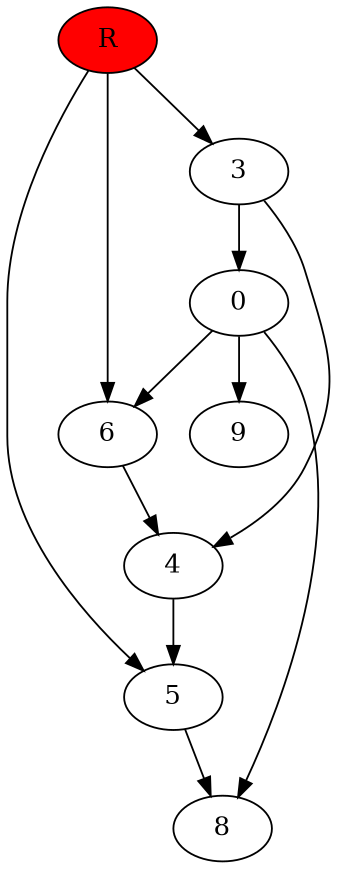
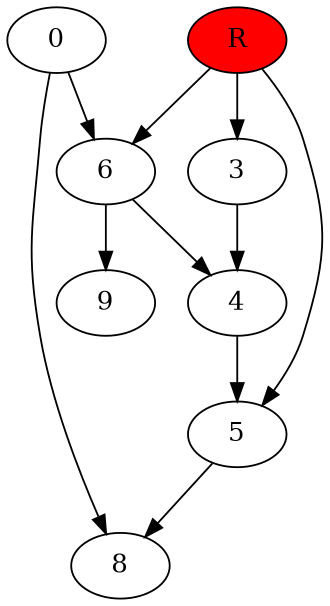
edge "3" -> "0": removed
edge "0" -> "9": now "6" -> "9"
